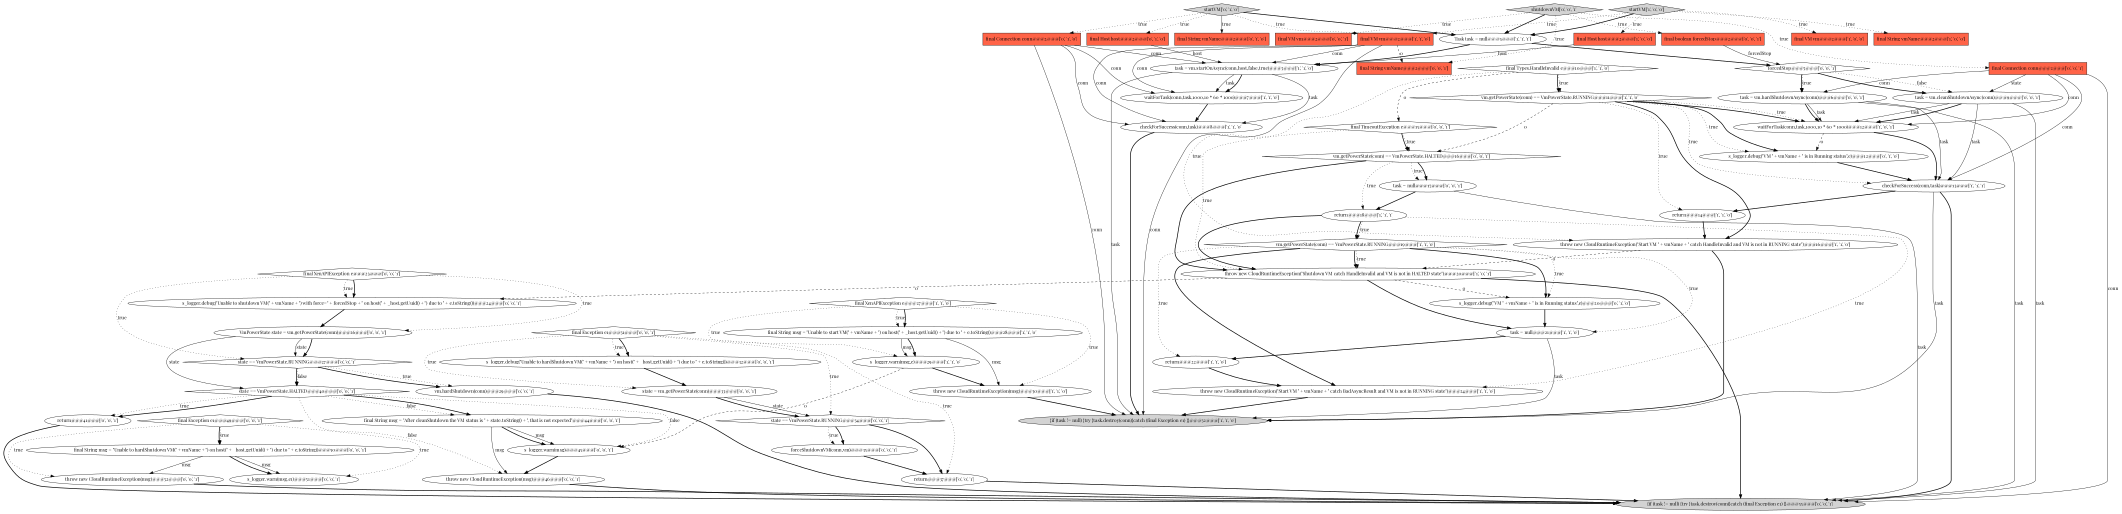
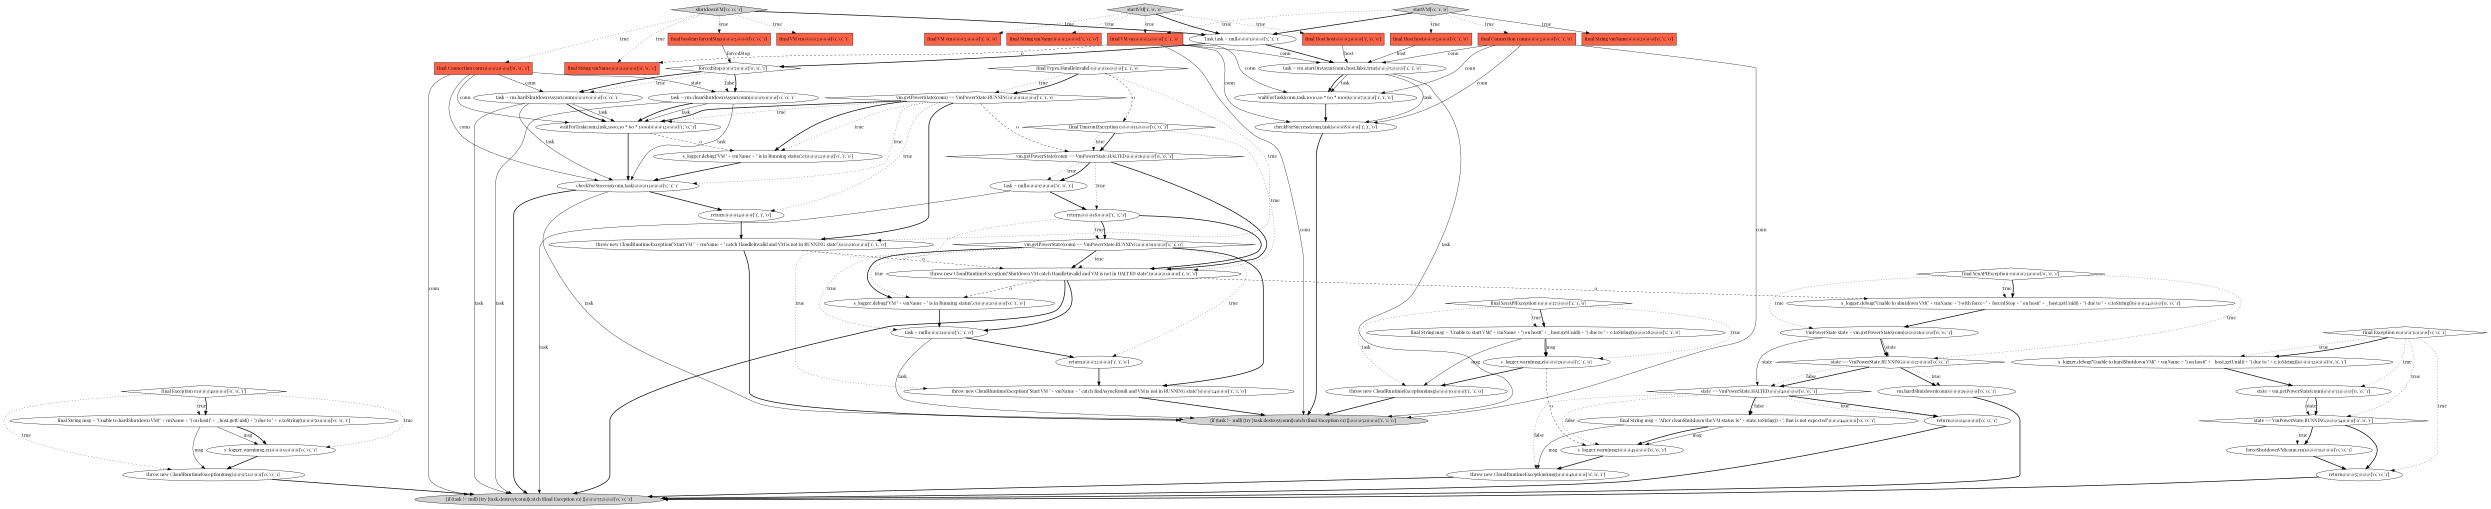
edge "final XenAPIException e@@@27@@@['1', '1', '0']" -> "throw new CloudRuntimeException(msg)@@@30@@@['1', '1', '0']": label "true" -> "task"
edge "s_logger.warn(msg,e1)@@@51@@@['0', '0', '1']" -> "throw new CloudRuntimeException(msg)@@@52@@@['0', '0', '1']": added
